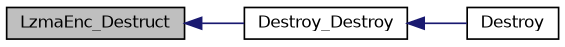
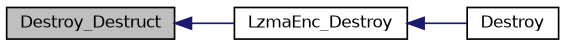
node "LzmaEnc_Destruct": label "LzmaEnc_Destruct" -> "Destroy_Destruct"
node "Destroy_Destroy": label "Destroy_Destroy" -> "LzmaEnc_Destroy"
